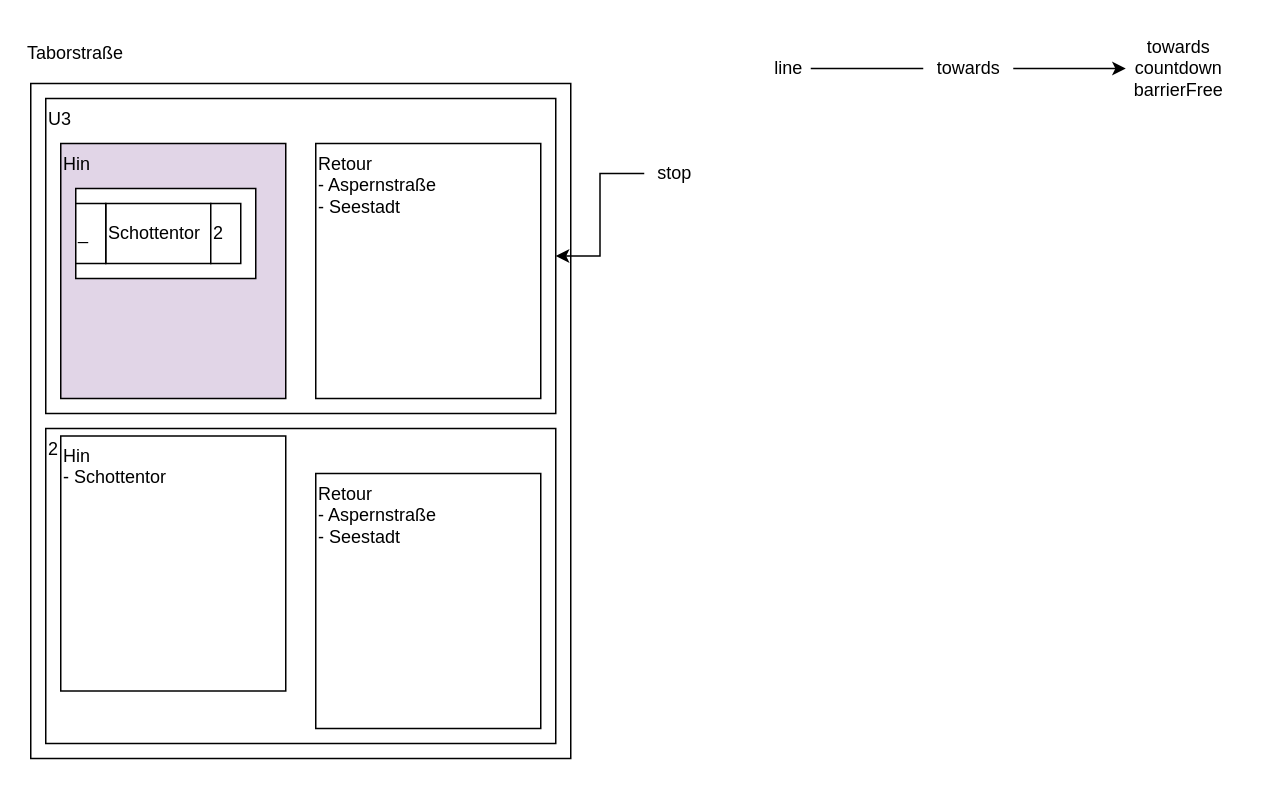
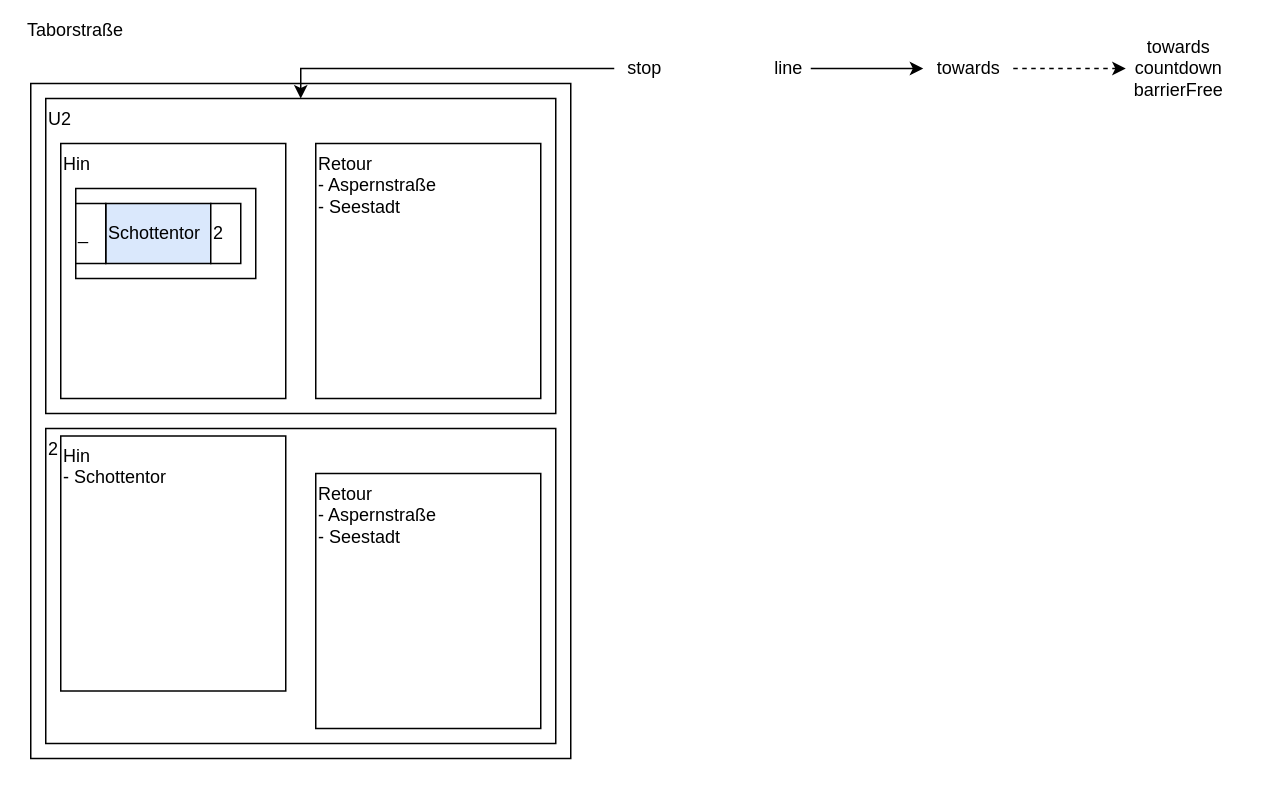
node "Taborstraße": moved (76, 53) -> (76, 31)
edge "line" -- "towards": arrowhead none -> classic
edge "towards" -> "towards countdown barrierFree": style solid -> dashed
node "U3": label "U3" -> "U2"
node "Hin": fillcolor #e1d5e7 -> #ffffff
node "stop": moved (674, 173) -> (644, 68)
node "Schottentor": fillcolor #ffffff -> #dae8fc
